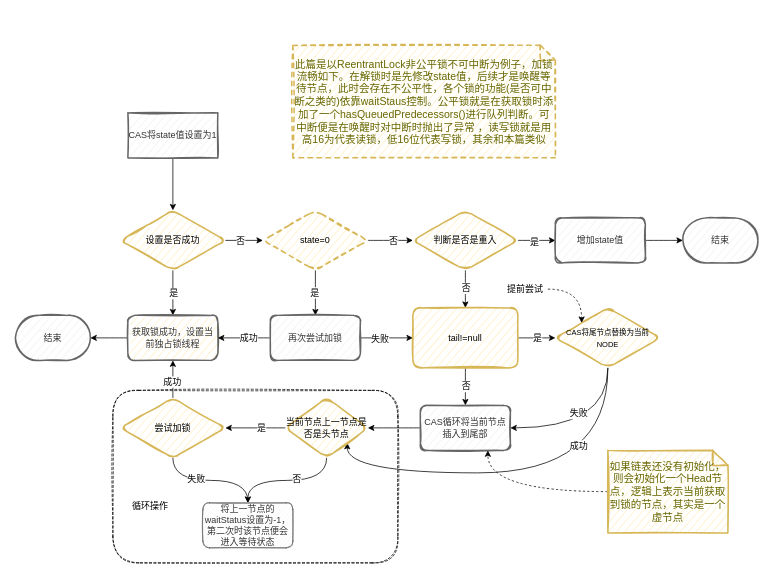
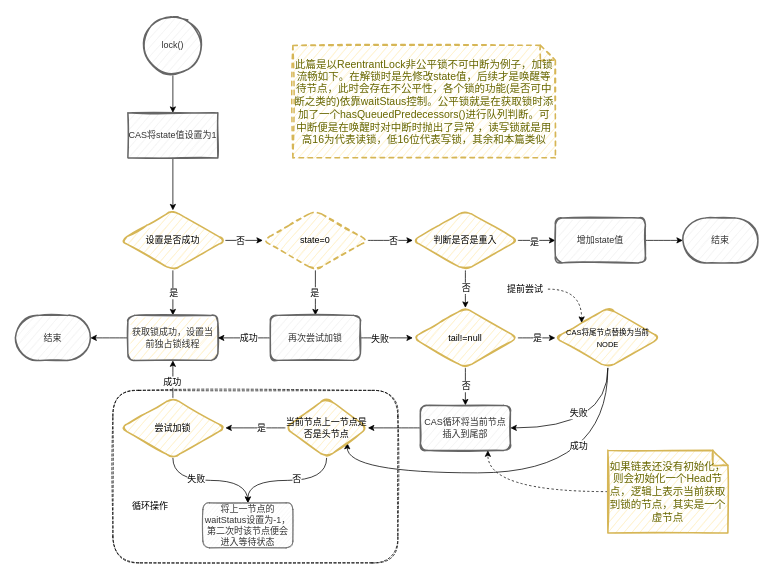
node "lock()": added
edge "lock()" -> "CAS将state值设置为1": added
node "tail!=null": shape rounded rectangle -> diamond
